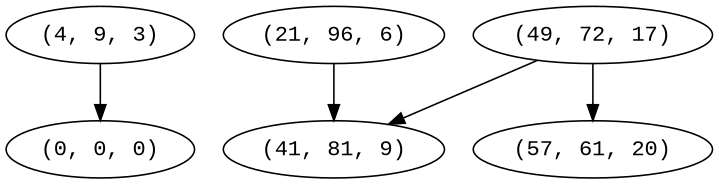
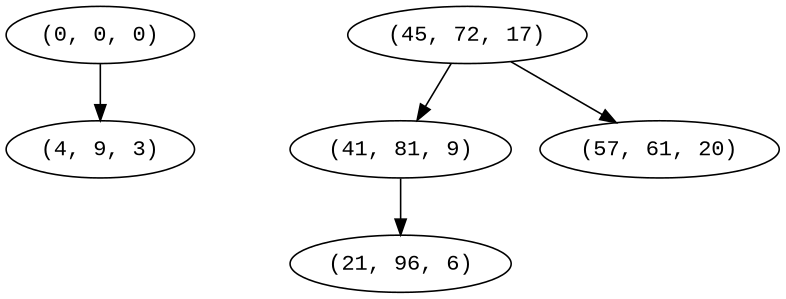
node "(49, 72, 17)": label "(49, 72, 17)" -> "(45, 72, 17)"
edge "(4, 9, 3)" -> "(0, 0, 0)": reversed
edge "(21, 96, 6)" -> "(41, 81, 9)": reversed
